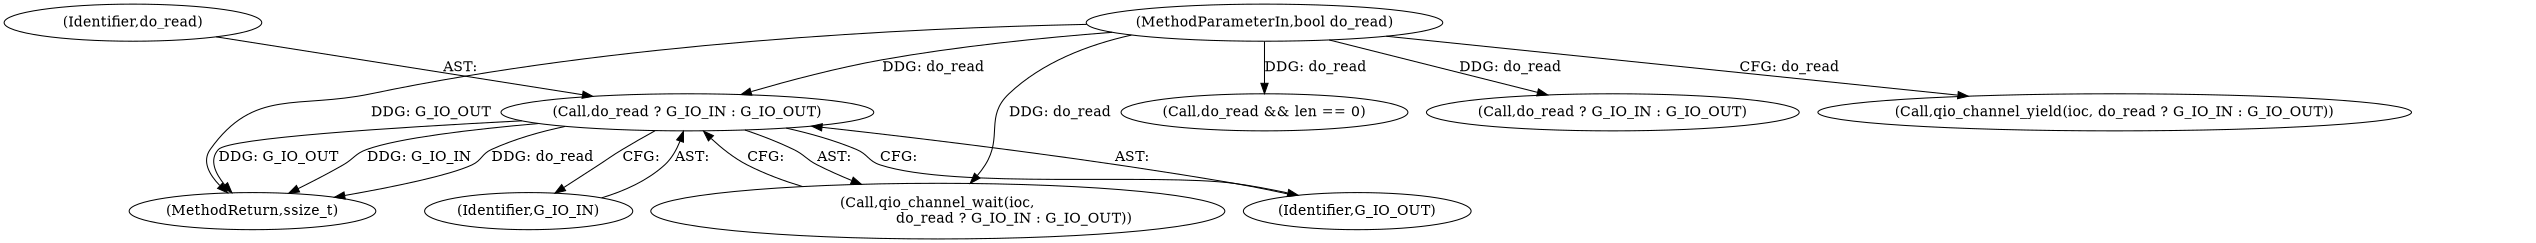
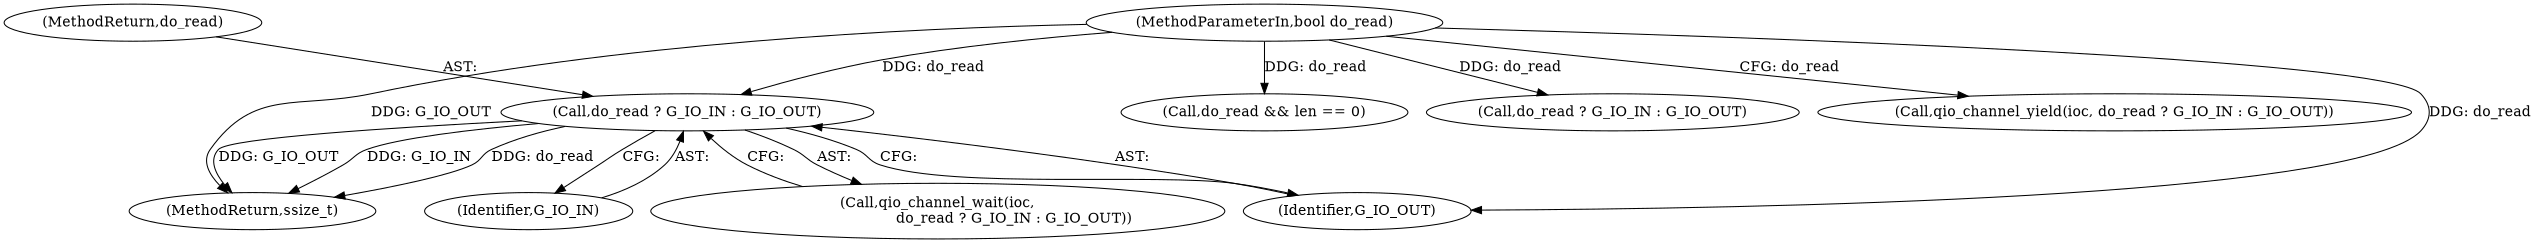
node "(Identifier,do_read)": label "(Identifier,do_read)" -> "(MethodReturn,do_read)"
edge "(MethodParameterIn,bool do_read)" -> "(Call,qio_channel_wait(ioc, do_read ? G_IO_IN : G_IO_OUT))": now "(MethodParameterIn,bool do_read)" -> "(Identifier,G_IO_OUT)"
